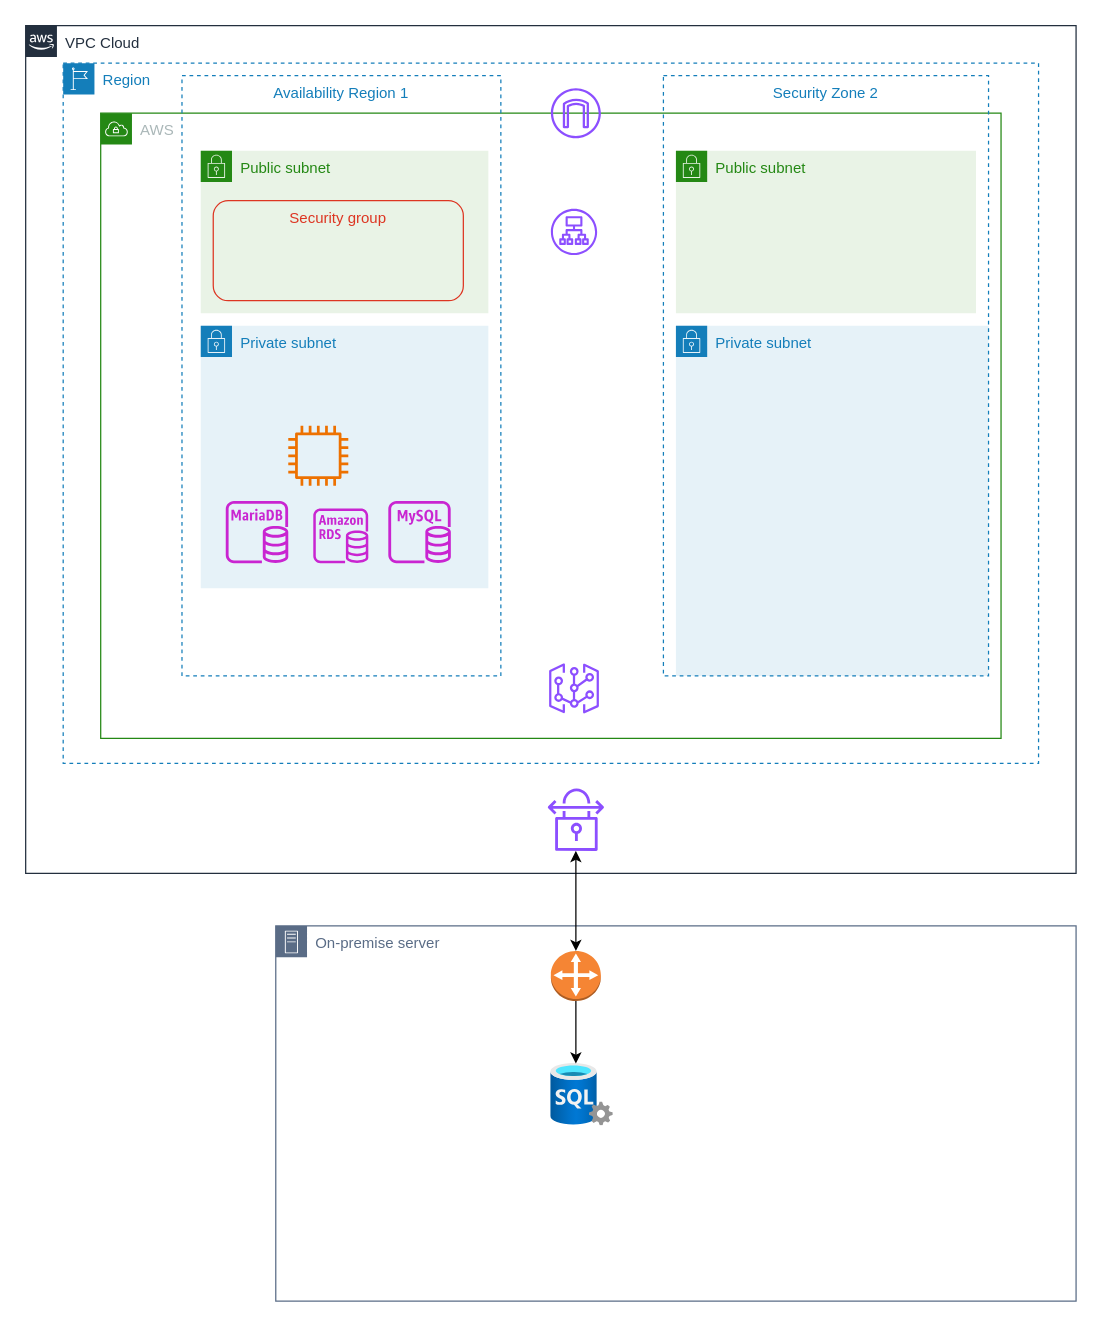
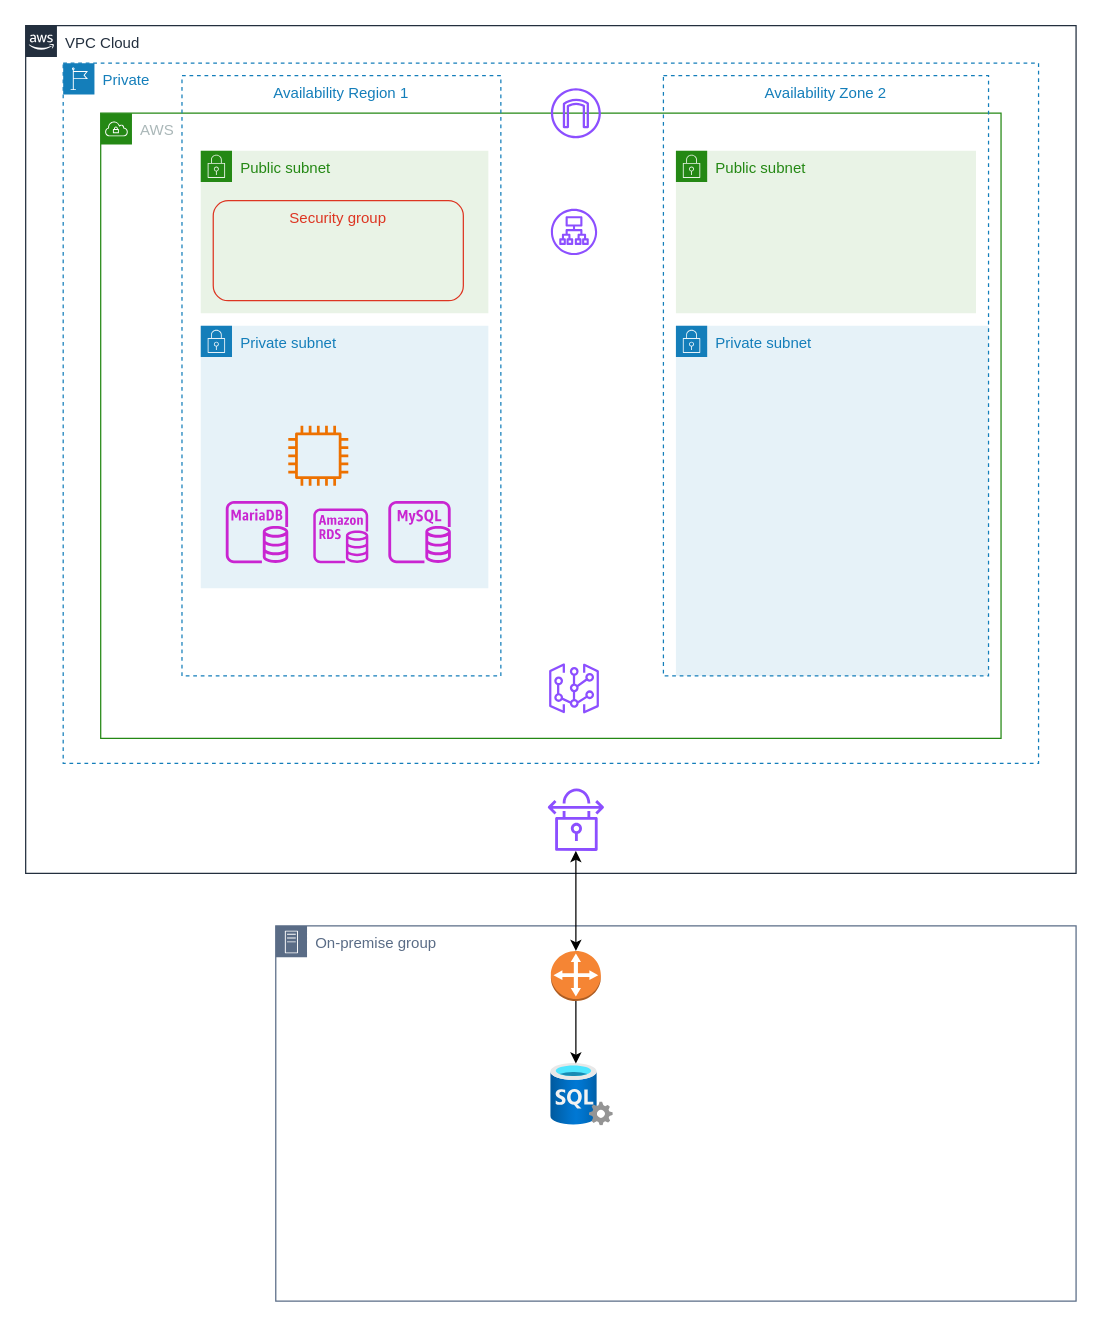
node "Region": label "Region" -> "Private"
node "Security Zone 2": label "Security Zone 2" -> "Availability Zone 2"
node "On-premise server": label "On-premise server" -> "On-premise group"
